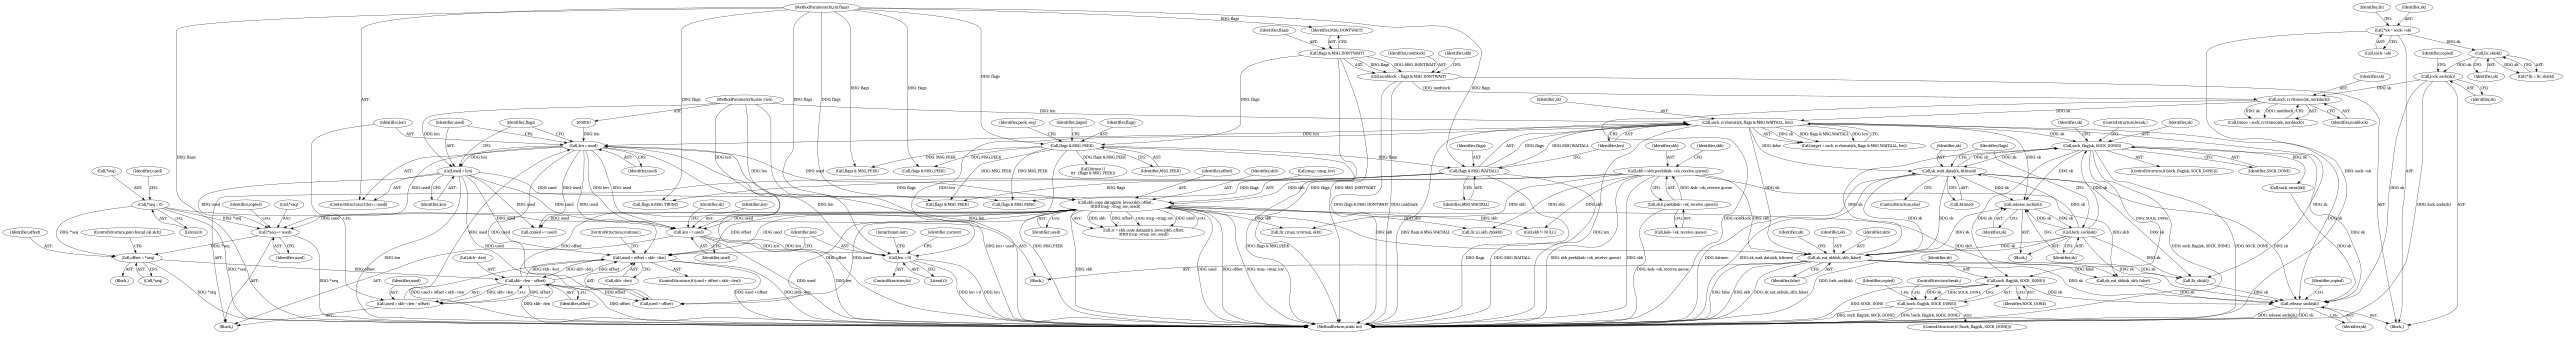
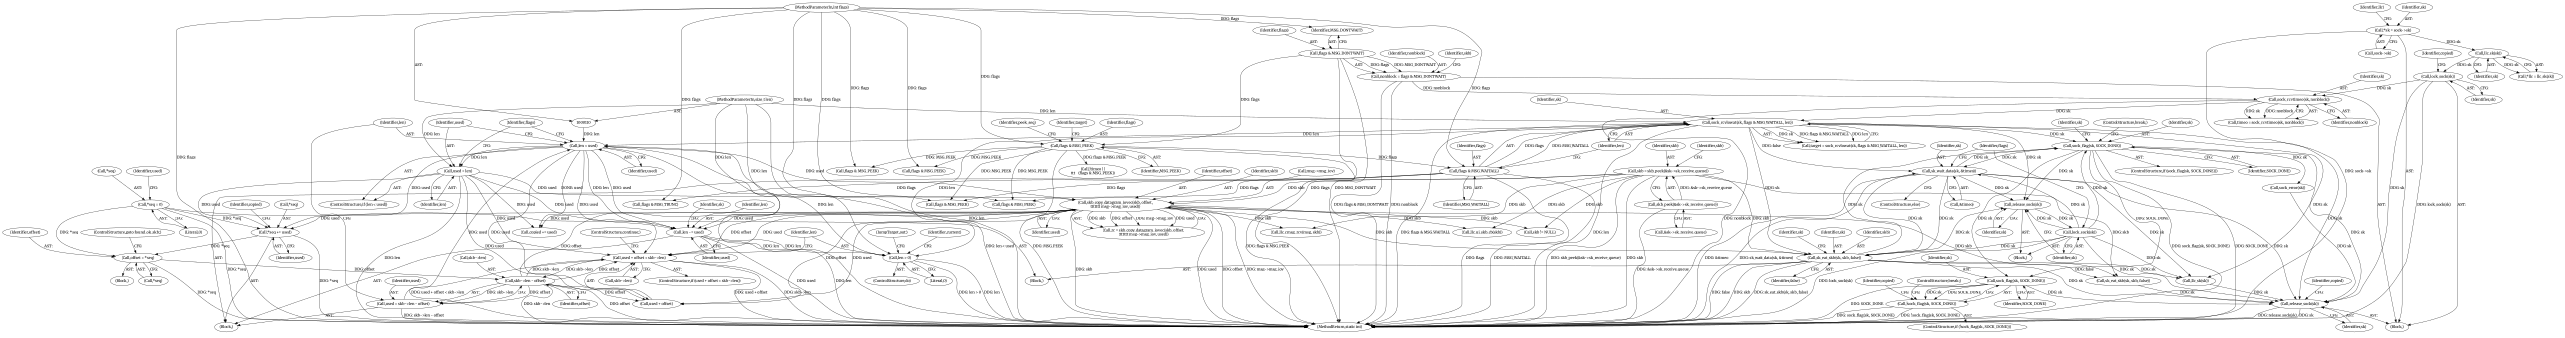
edge "(MethodParameterIn,int flags)" -> "(ControlStructure,if (len < used))": now "(MethodParameterIn,int flags)" -> "1000110"
edge "(Call,len < used)" -> "(Call,copied += used)": label "DDG: used" -> "DONE: used"
edge "(Call,used = skb->len - offset)" -> "(MethodReturn,static int)": added, label "DDG: skb->len - offset"
